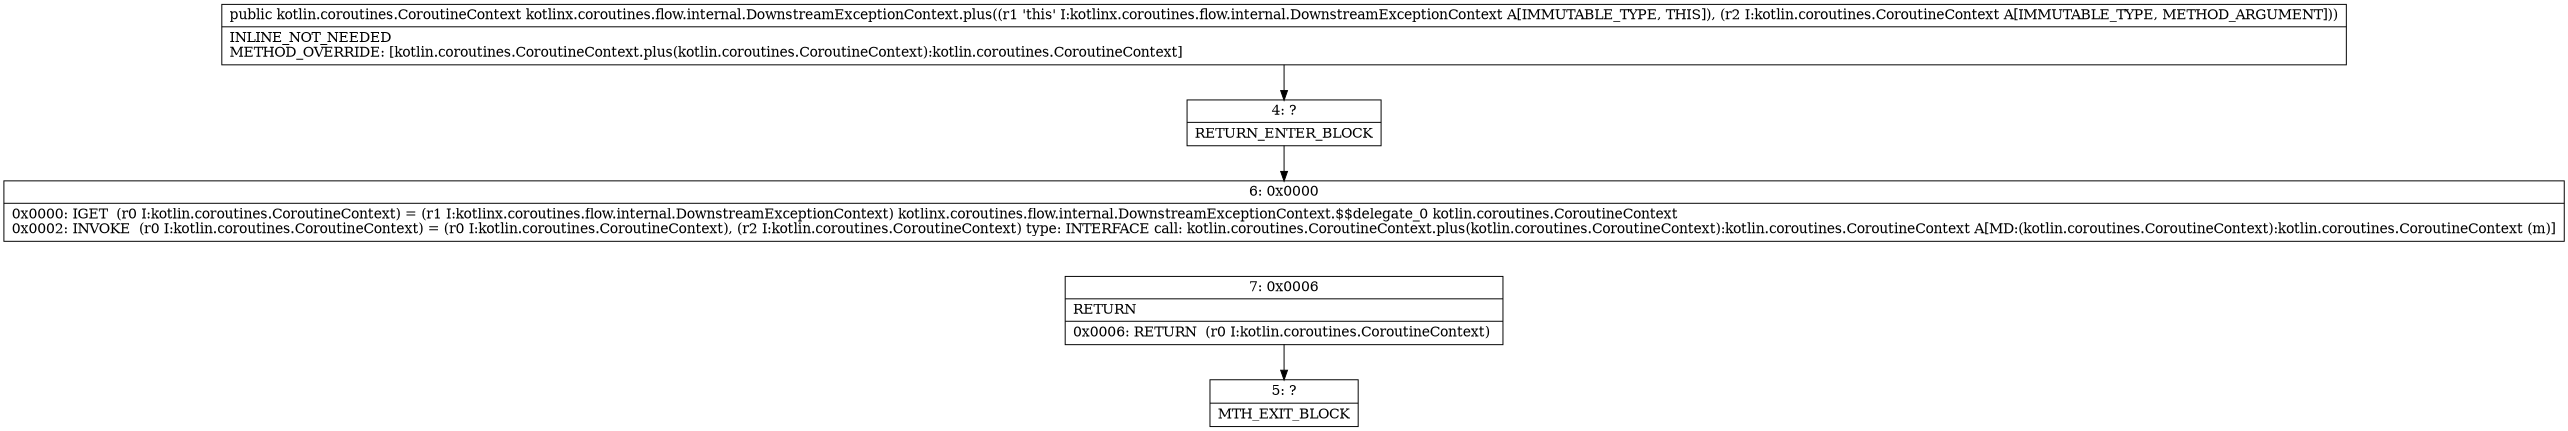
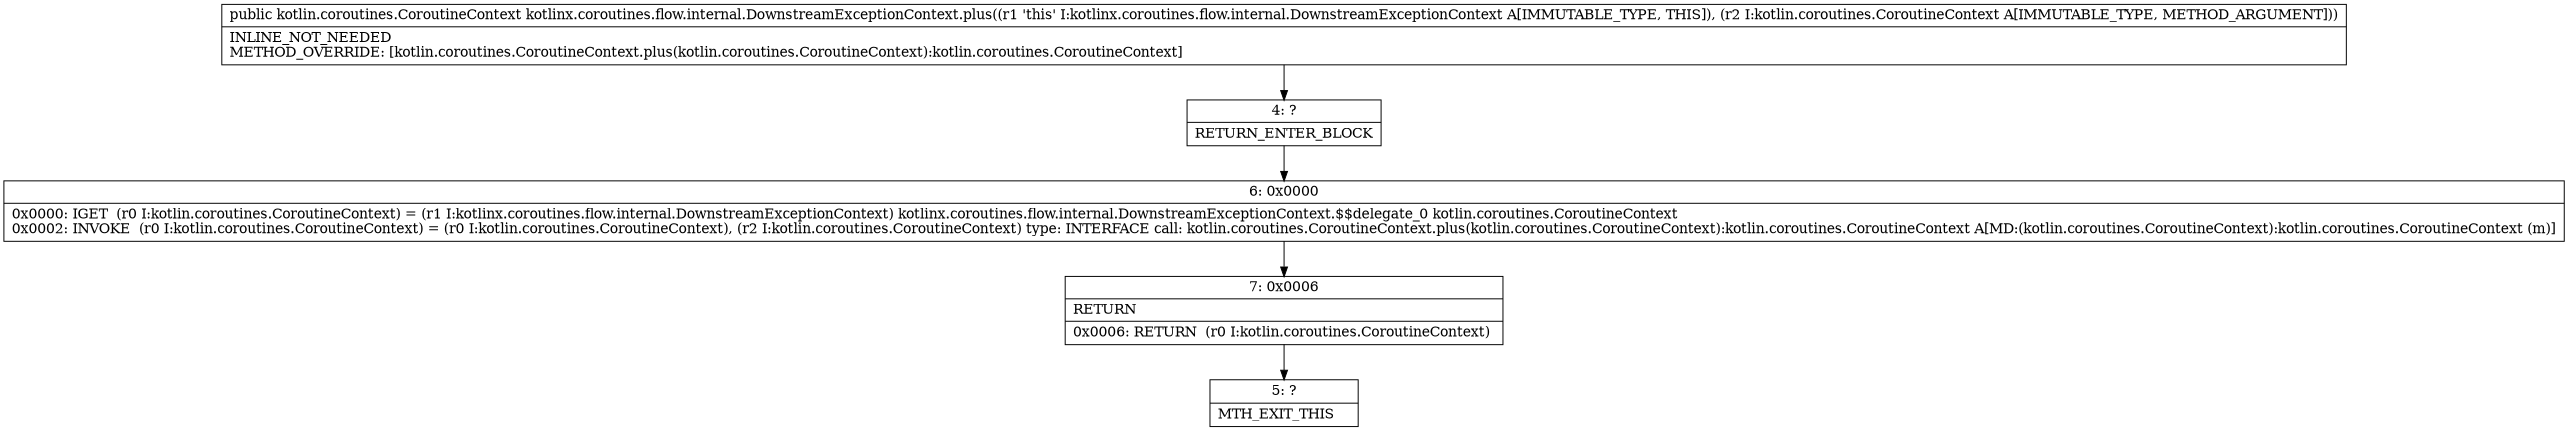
edge "6: 0x0000" -> "7: 0x0006": added
node "5: ?": text "MTH_EXIT_BLOCK" -> "MTH_EXIT_THIS"
